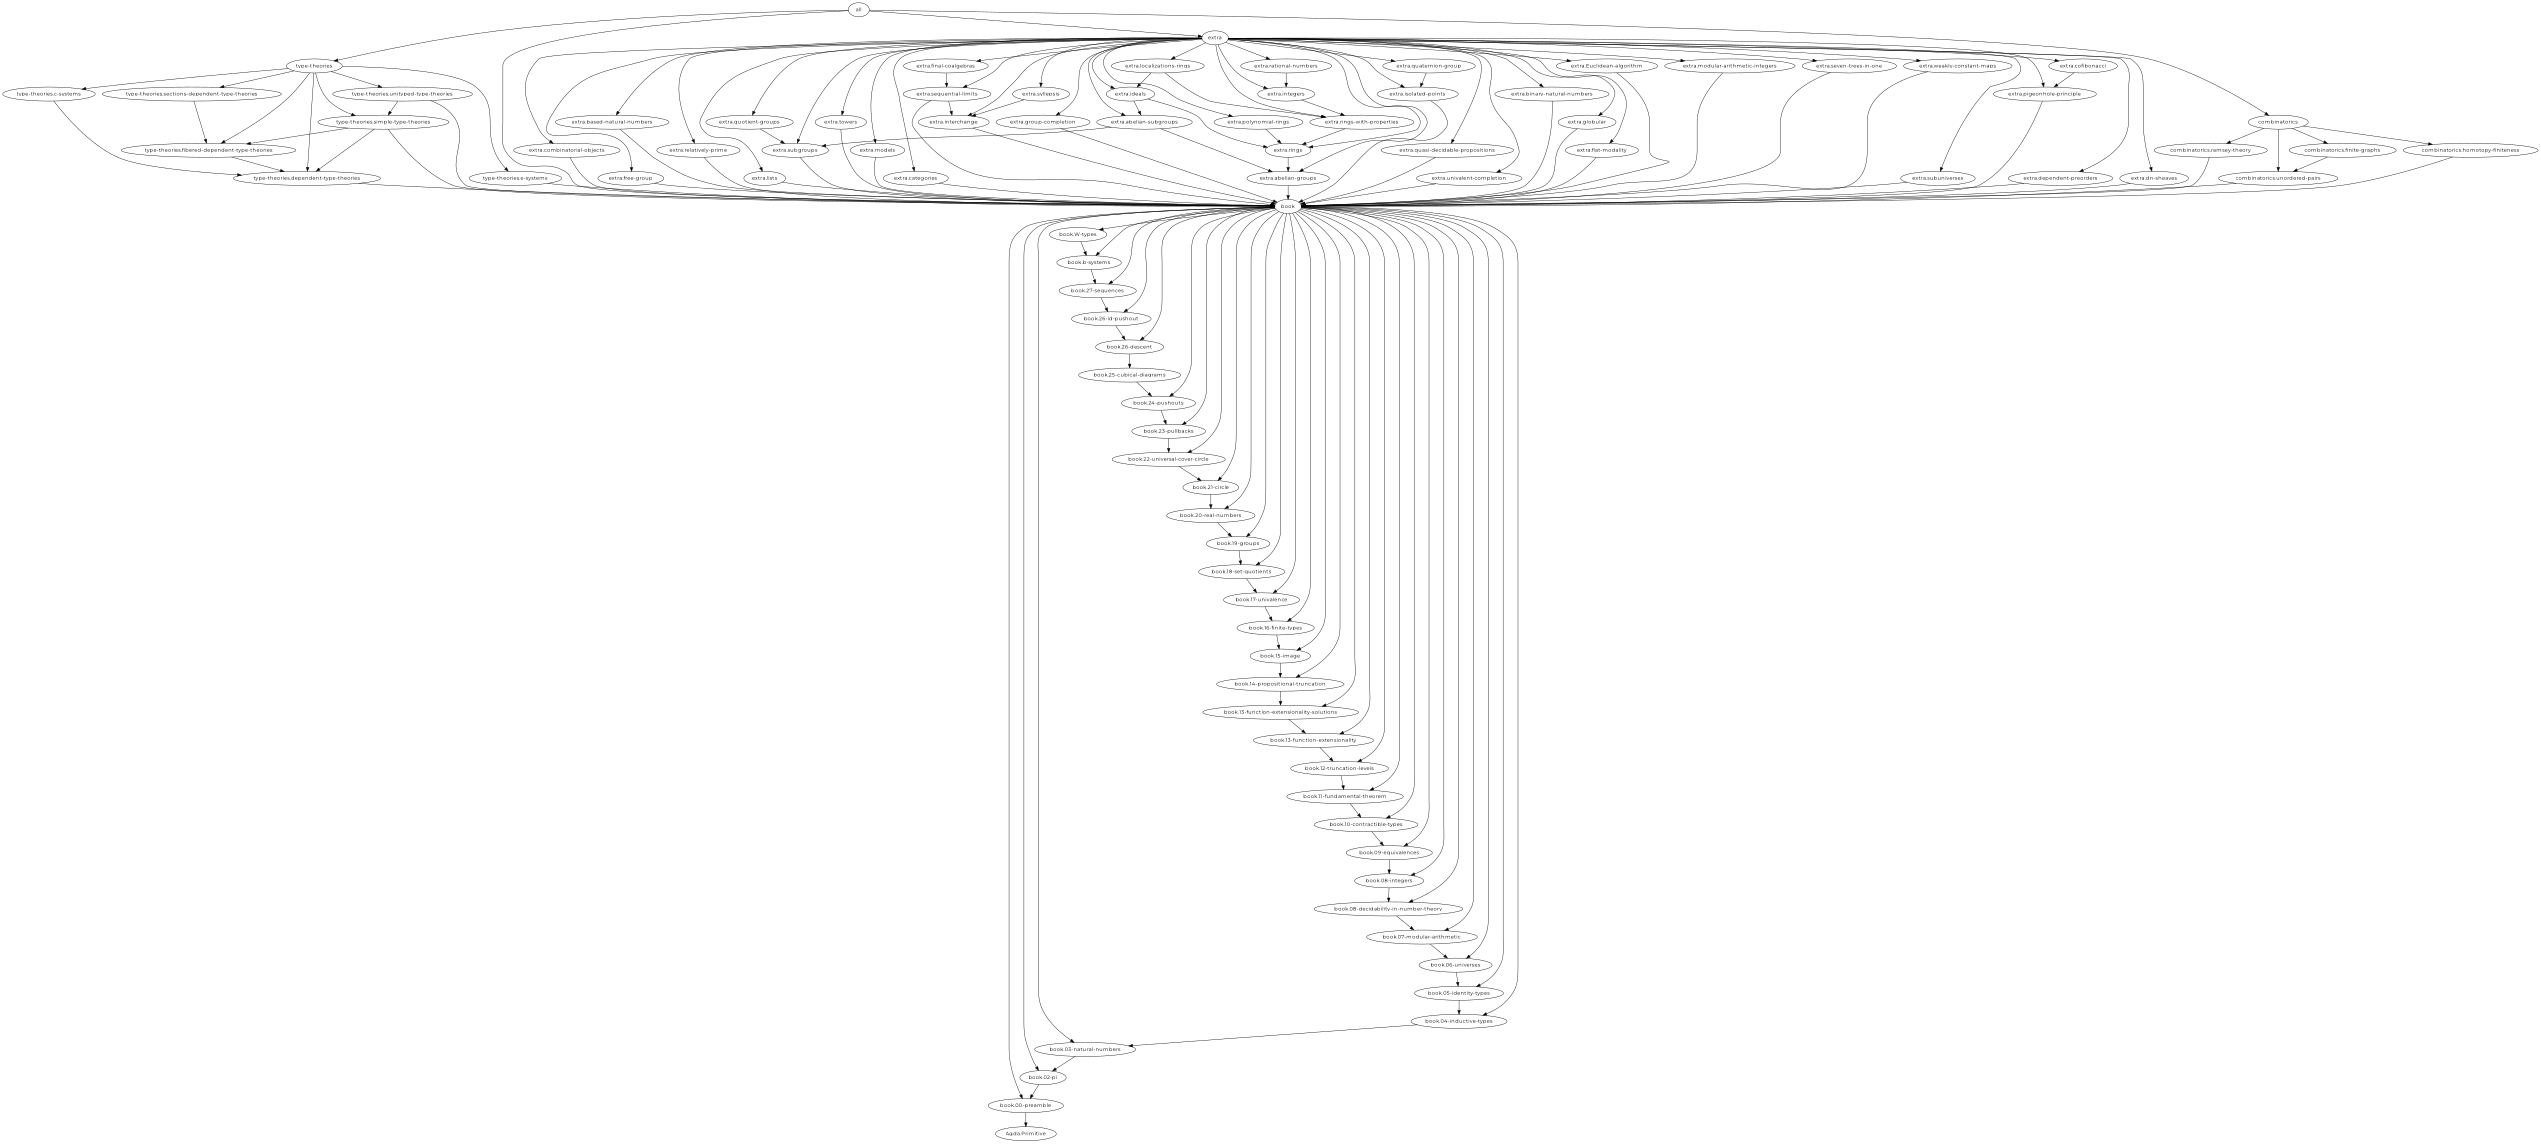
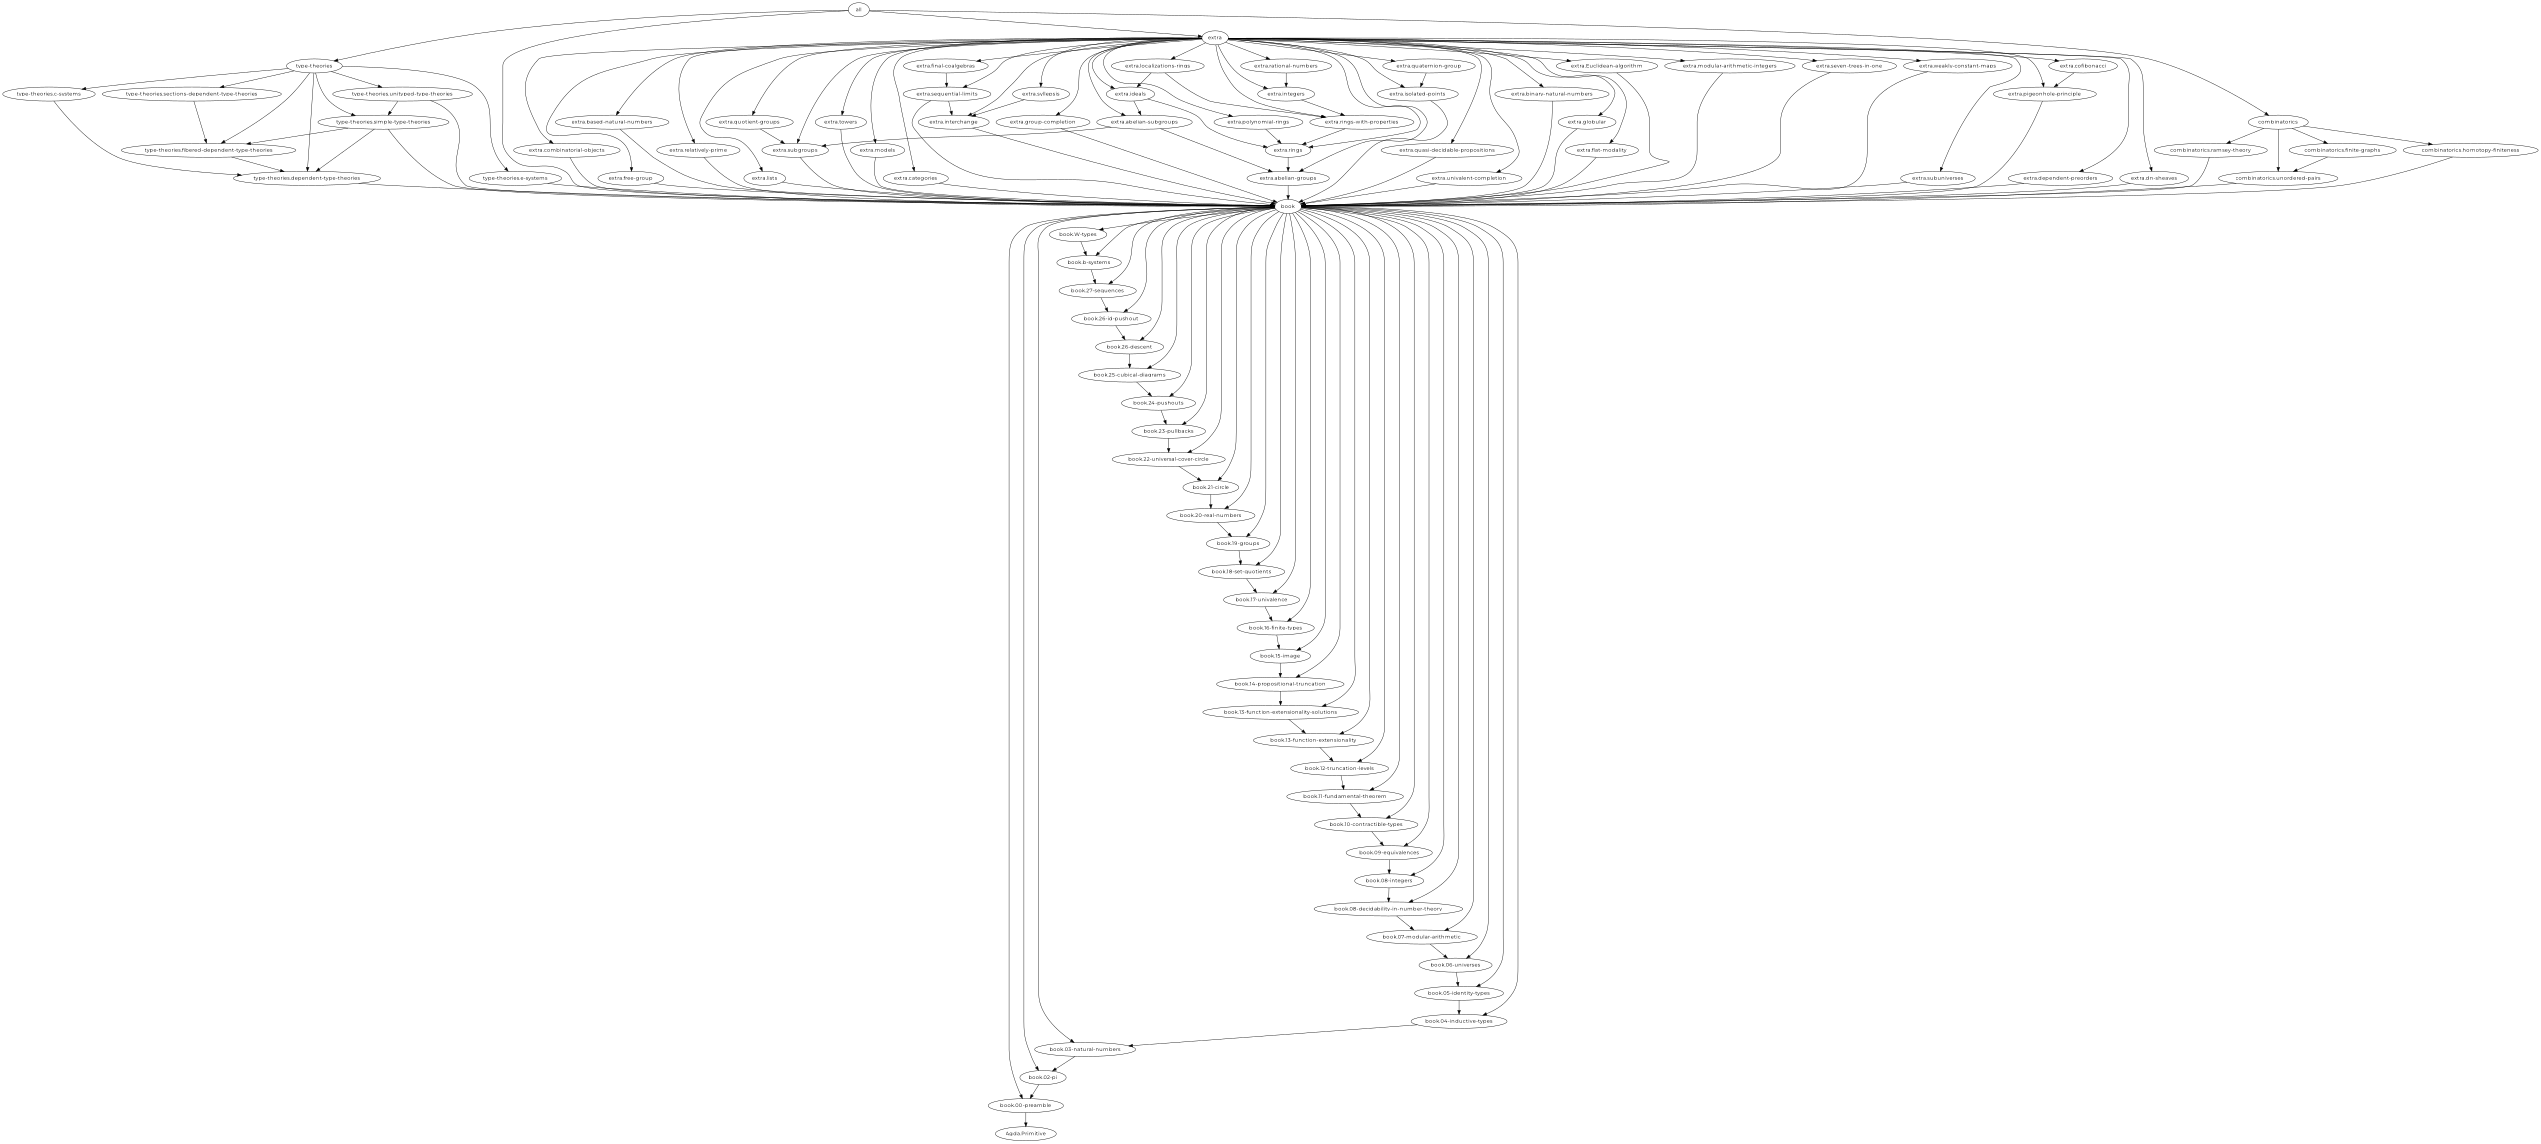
edge "book" -> "book.25-cubical-diagrams": added
